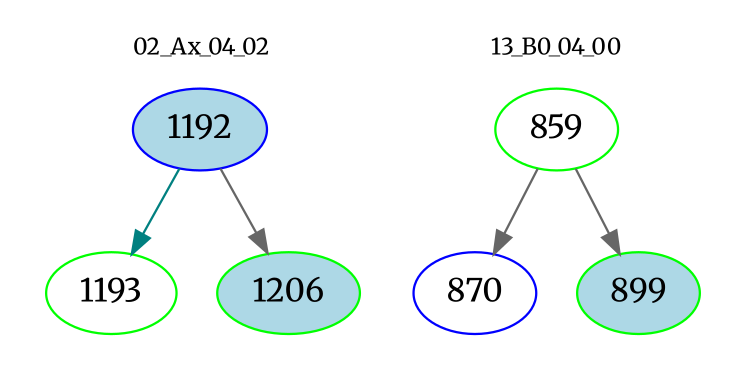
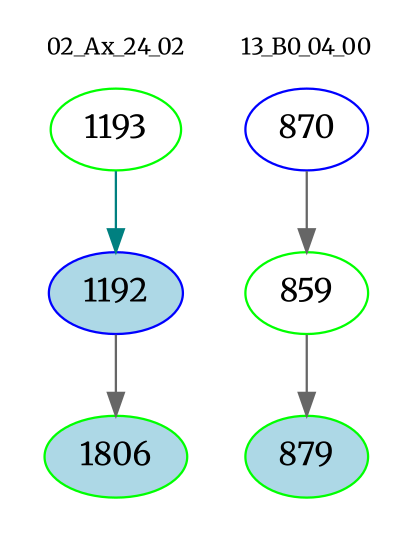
cluster "02_Ax_04_02": label "02_Ax_04_02" -> "02_Ax_24_02"
edge "1192" -> "1193": reversed
edge "859" -> "870": reversed
node "1206": label "1206" -> "1806"
node "899": label "899" -> "879"
